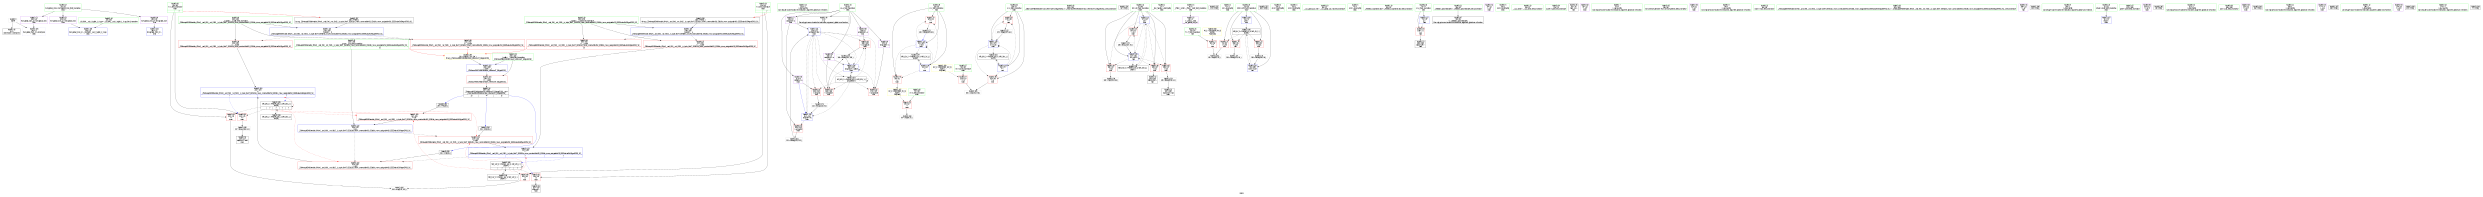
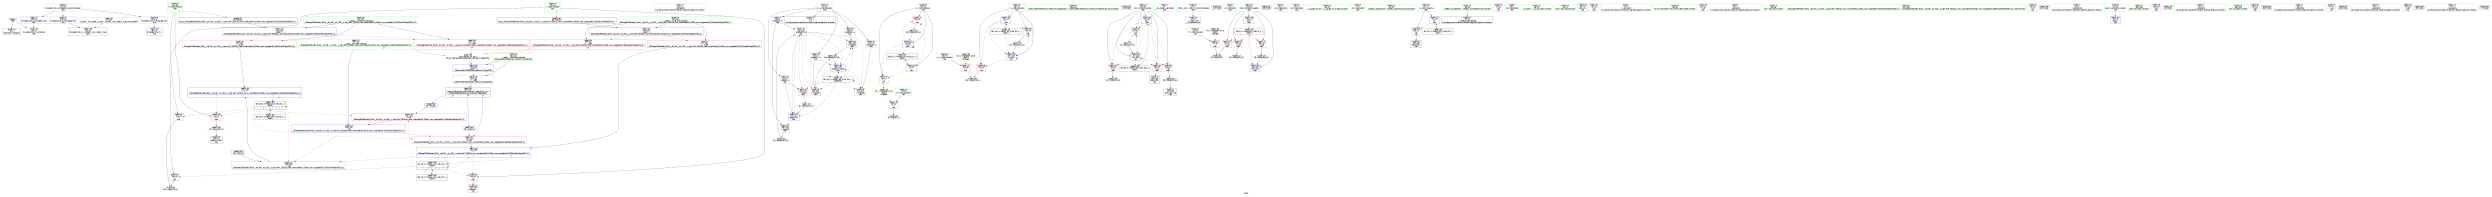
node "NodeID: 202": added
edge "NodeID: 118" -> "NodeID: 201": reversed
edge "NodeID: 54" -> "NodeID: 255": now "NodeID: 54" -> "NodeID: 101"
